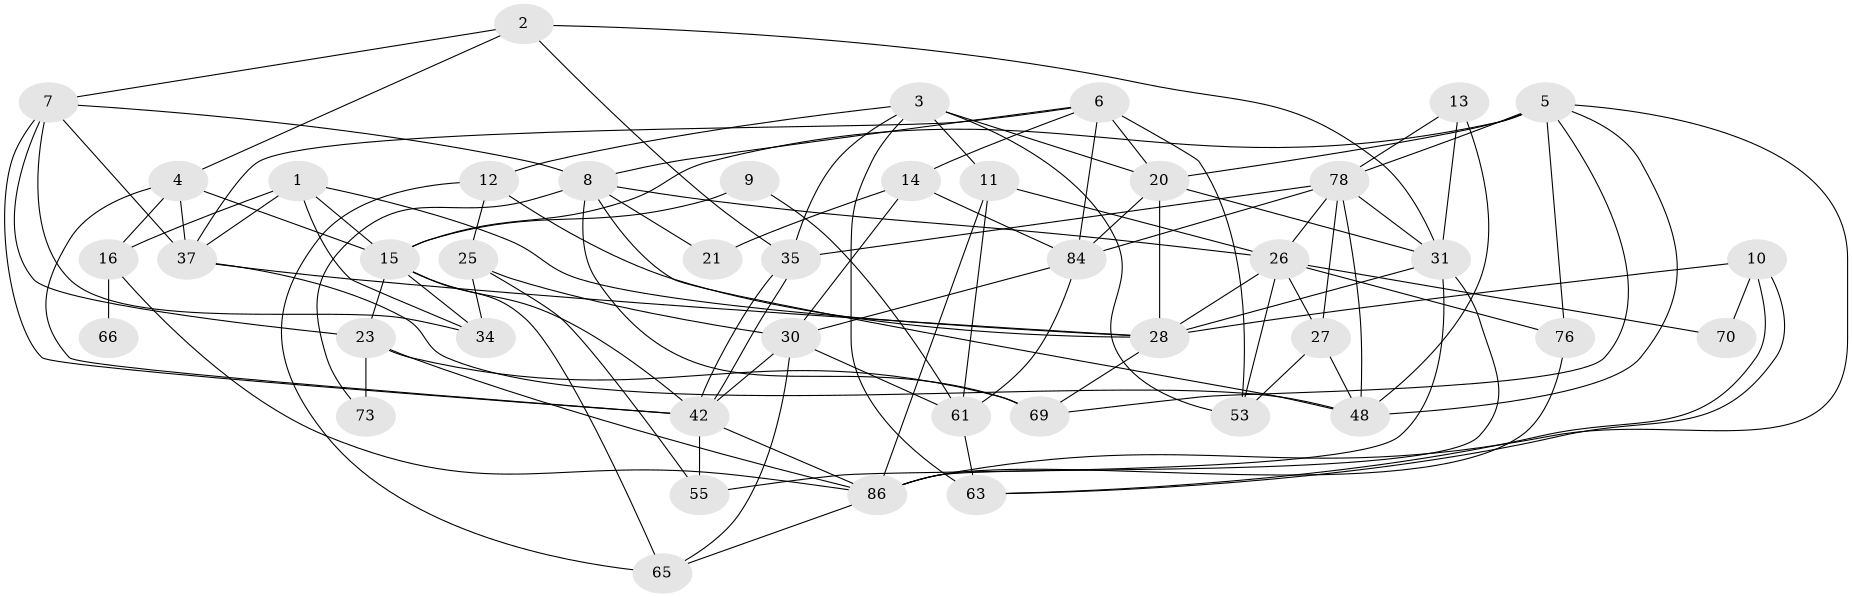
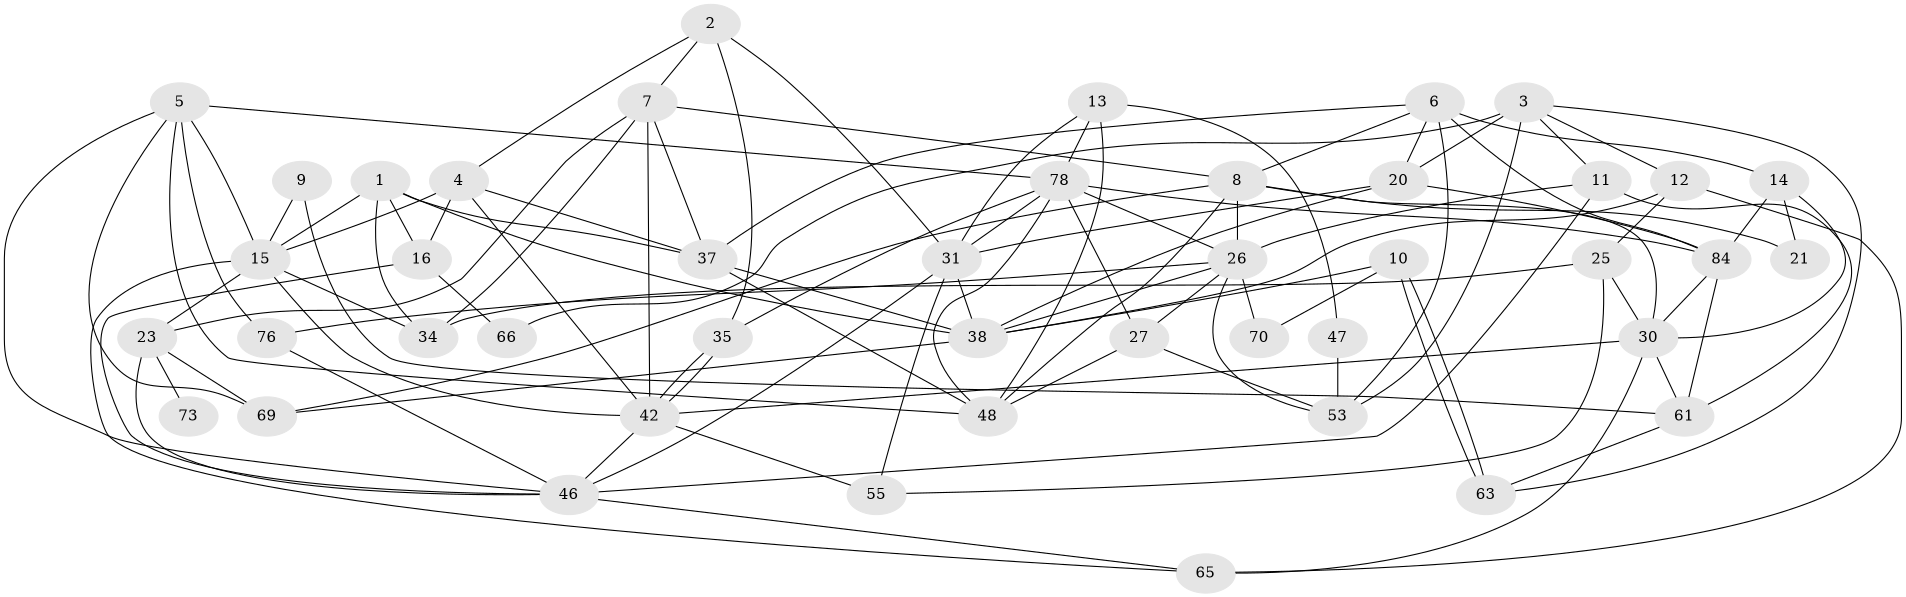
edge "5" -- "20": removed
edge "3" -- "35": now "3" -- "66"
edge "8" -- "73": now "8" -- "30"
node "28": label "28" -> "38"
node "47": added
node "86": label "86" -> "46"
